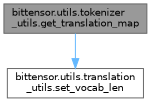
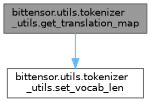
node "bittensor.utils.translation _utils.set_vocab_len": label "bittensor.utils.translation _utils.set_vocab_len" -> "bittensor.utils.tokenizer _utils.set_vocab_len"
